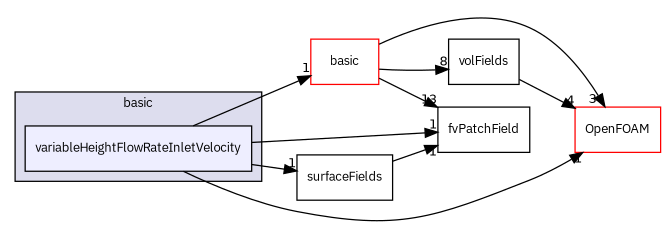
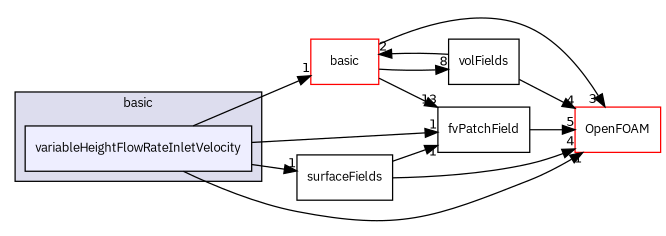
edge "volFields" -> "basic": added
edge "fvPatchField" -> "OpenFOAM": added
edge "surfaceFields" -> "OpenFOAM": added
